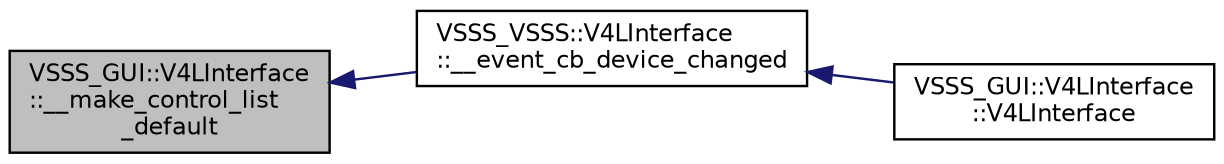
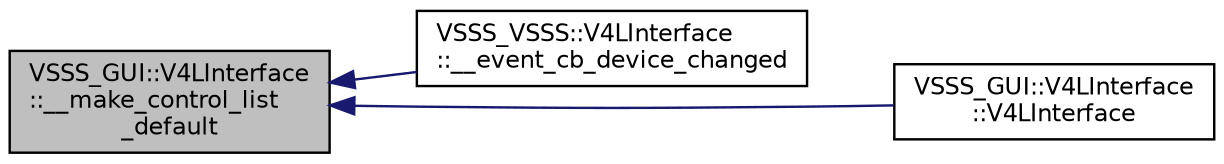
edge "VSSS_GUI::V4LInterface ::V4LInterface" -> "VSSS_VSSS::V4LInterface ::__event_cb_device_changed": now "VSSS_GUI::V4LInterface ::V4LInterface" -> "VSSS_GUI::V4LInterface ::__make_control_list _default"
